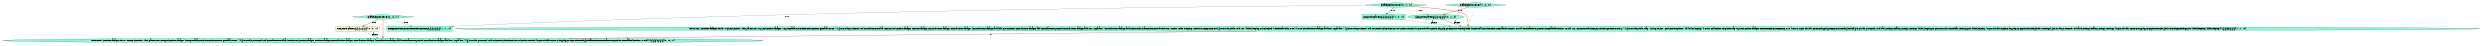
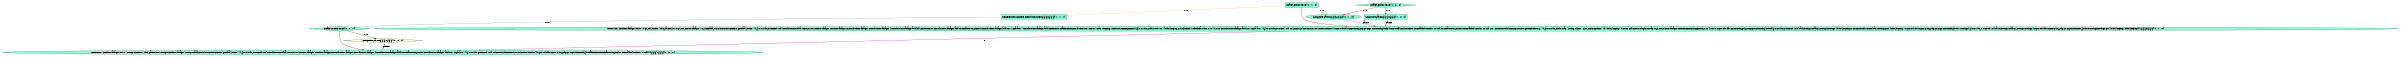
node "createSessionViewer['0', '1', '0']": shape diamond -> box
edge "createSessionViewer['0', '1', '0']" -> "Composite parent@@@2@@@['1', '0', '0']": now "createSessionViewer['1', '0', '0']" -> "Composite parent@@@2@@@['1', '0', '0']"
edge "createSessionViewer['0', '1', '0']" -> "DBCExecutionContext executionContext@@@2@@@['1', '1', '1']": color darkgreen -> darkorange
edge "createSessionViewer['0', '0', '1']" -> "DBCExecutionContext executionContext@@@2@@@['1', '1', '1']": reversed
node "Composite parent@@@2@@@['0', '0', '1']": shape box -> diamond
